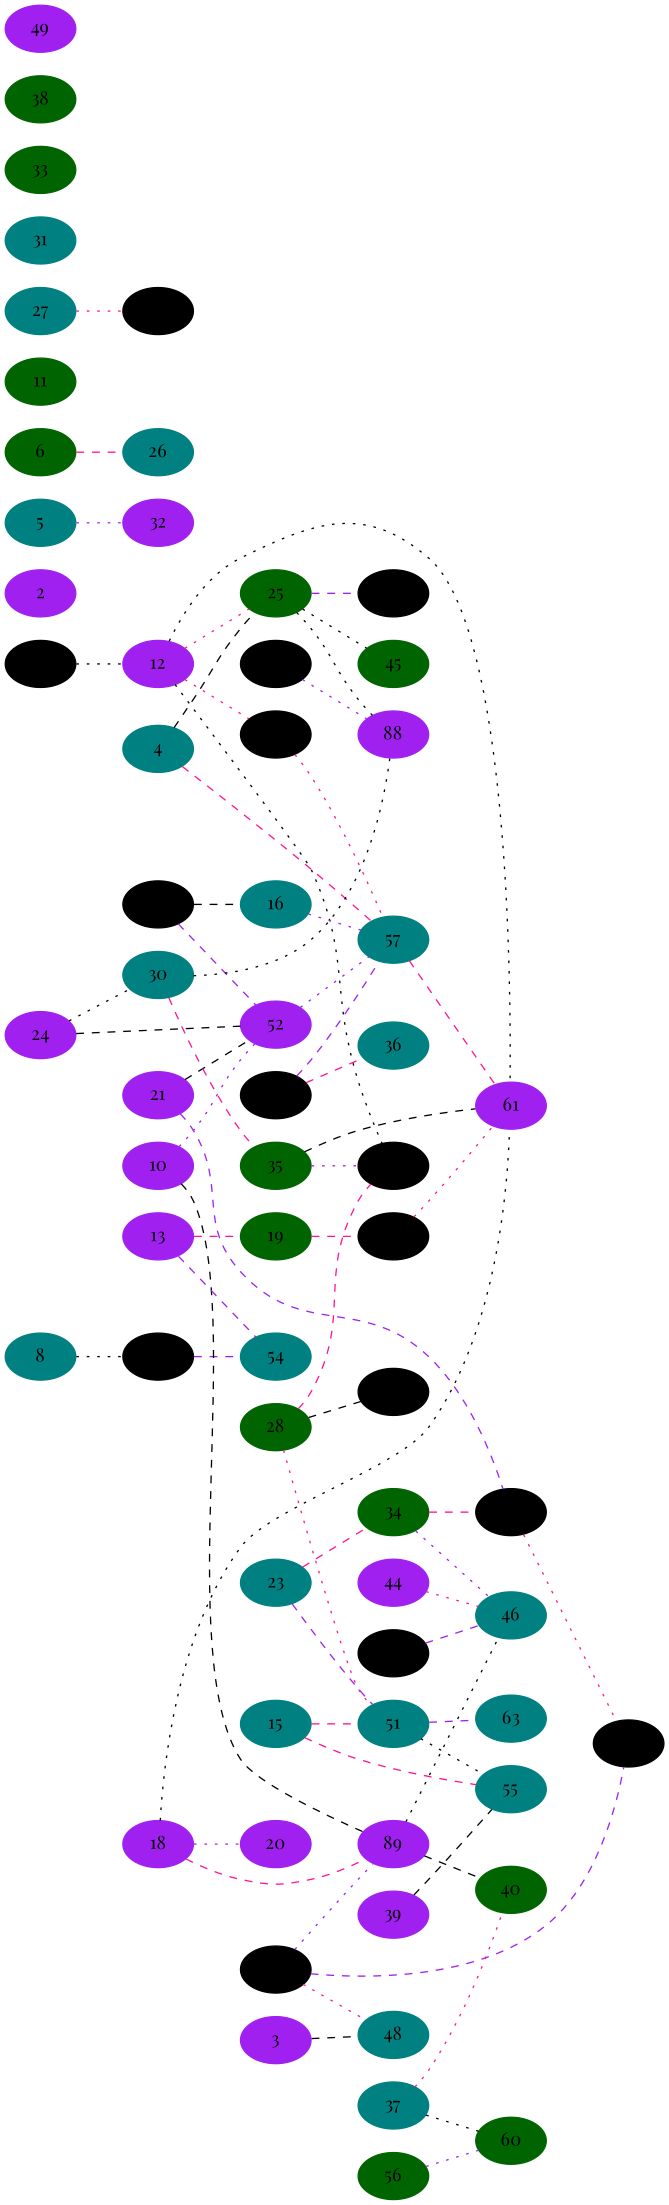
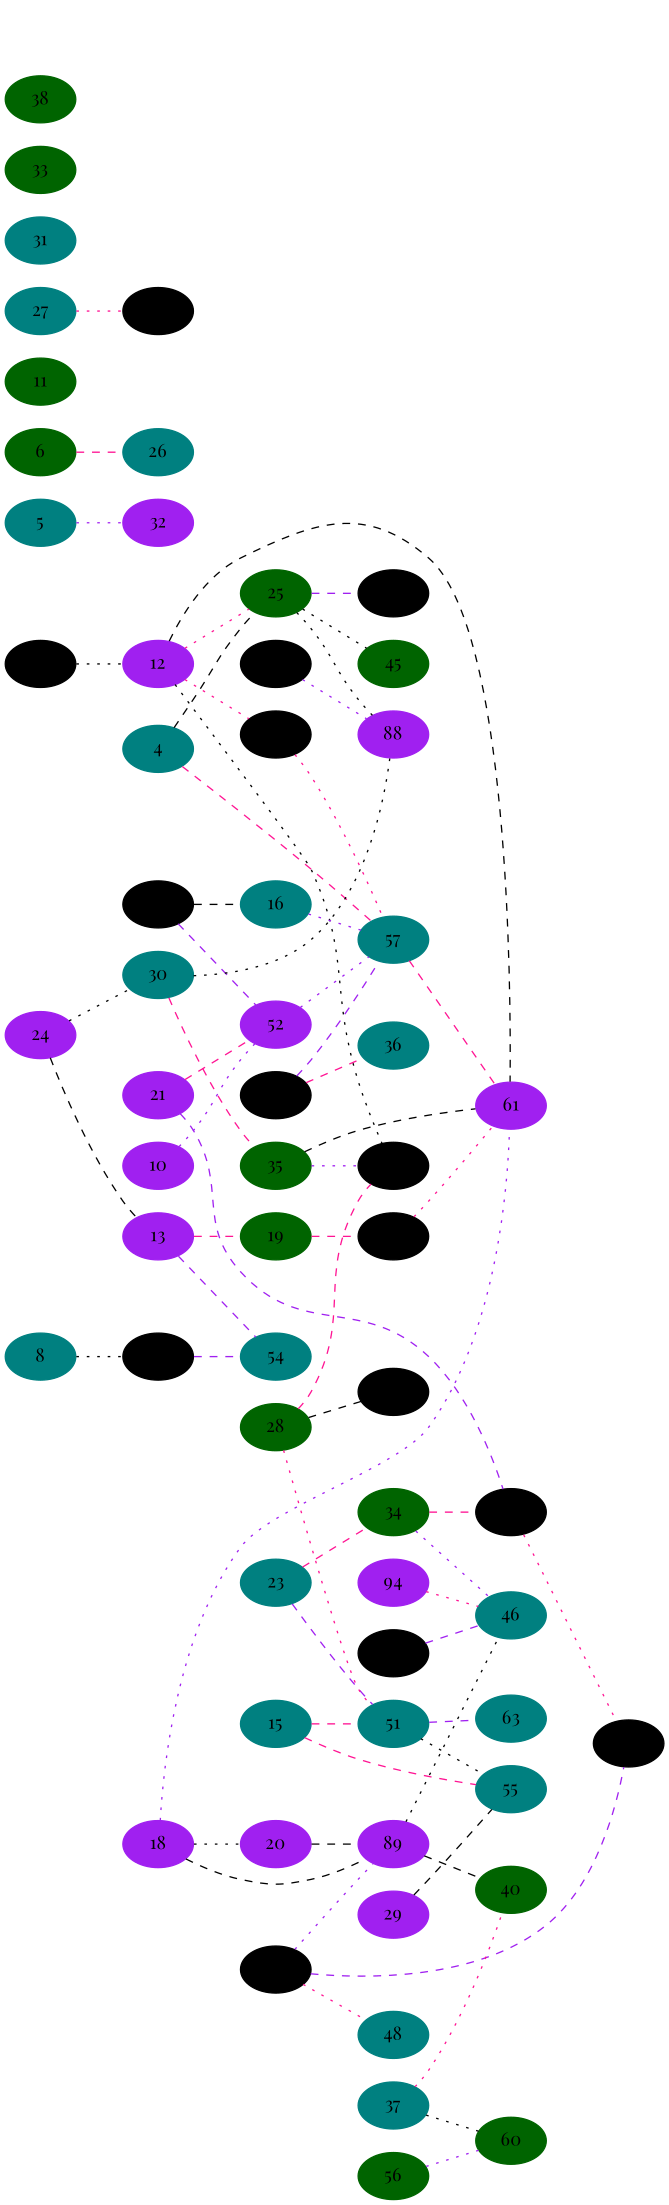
node "49": removed
node "2": removed
edge "12" -- "61": style dotted -> dashed
edge "52" -- "24": now "13" -- "24"
edge "52" -- "21": color black -> deeppink
edge "61" -- "18": color black -> purple
edge "10" -- "89": now "20" -- "89"
node "44": label "44" -> "94"
edge "18" -- "20": color purple -> black
edge "18" -- "89": color deeppink -> black
node "39": label "39" -> "29"
node "3": removed
